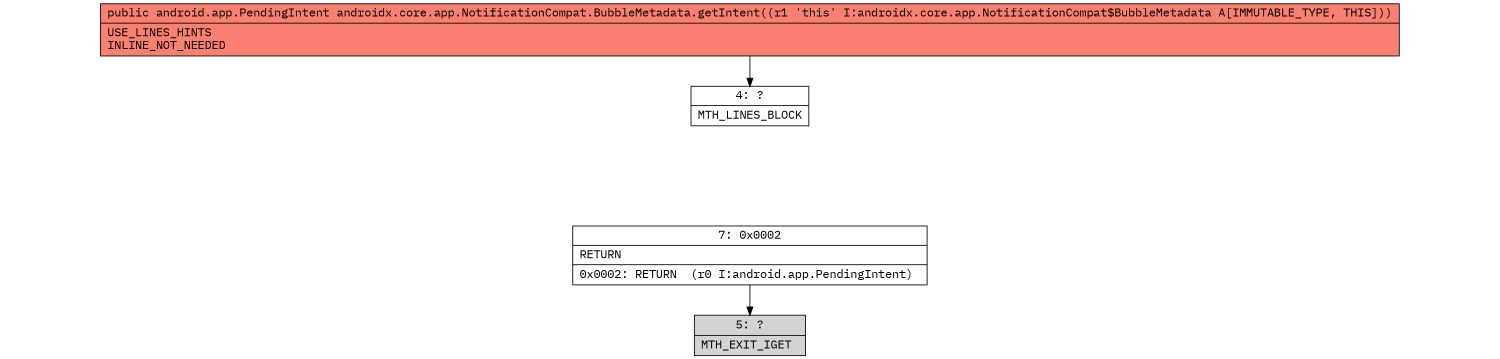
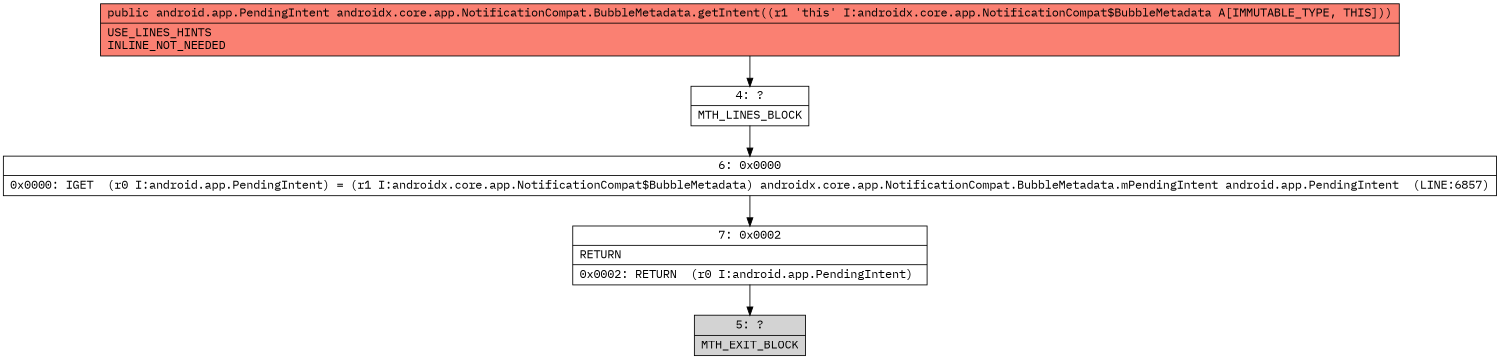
node "6: 0x0000": added
node "5: ?": text "MTH_EXIT_IGET" -> "MTH_EXIT_BLOCK"
